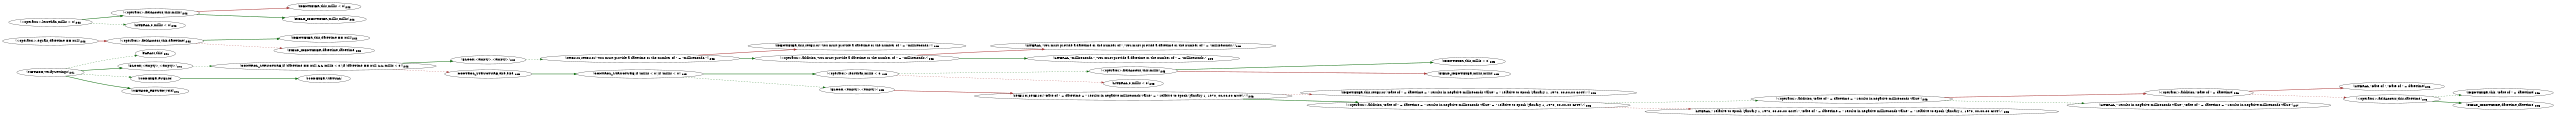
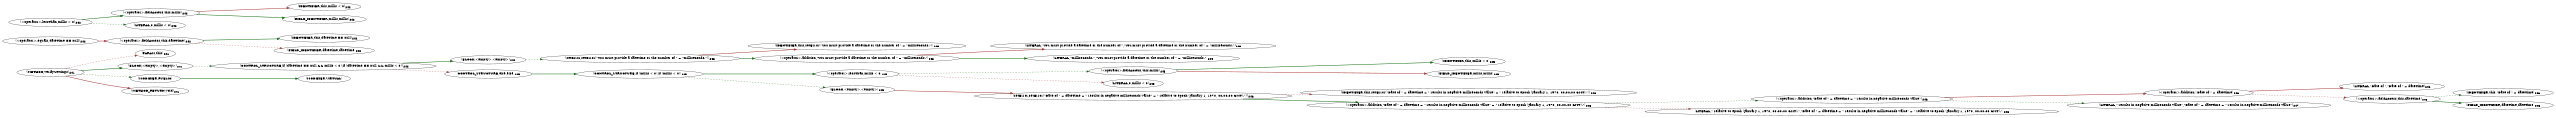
edge "(METHOD,verifySettings)" -> "(PARAM,this)": color darkgreen -> brown
edge "(METHOD,verifySettings)" -> "(METHOD_RETURN,void)": color darkgreen -> brown
